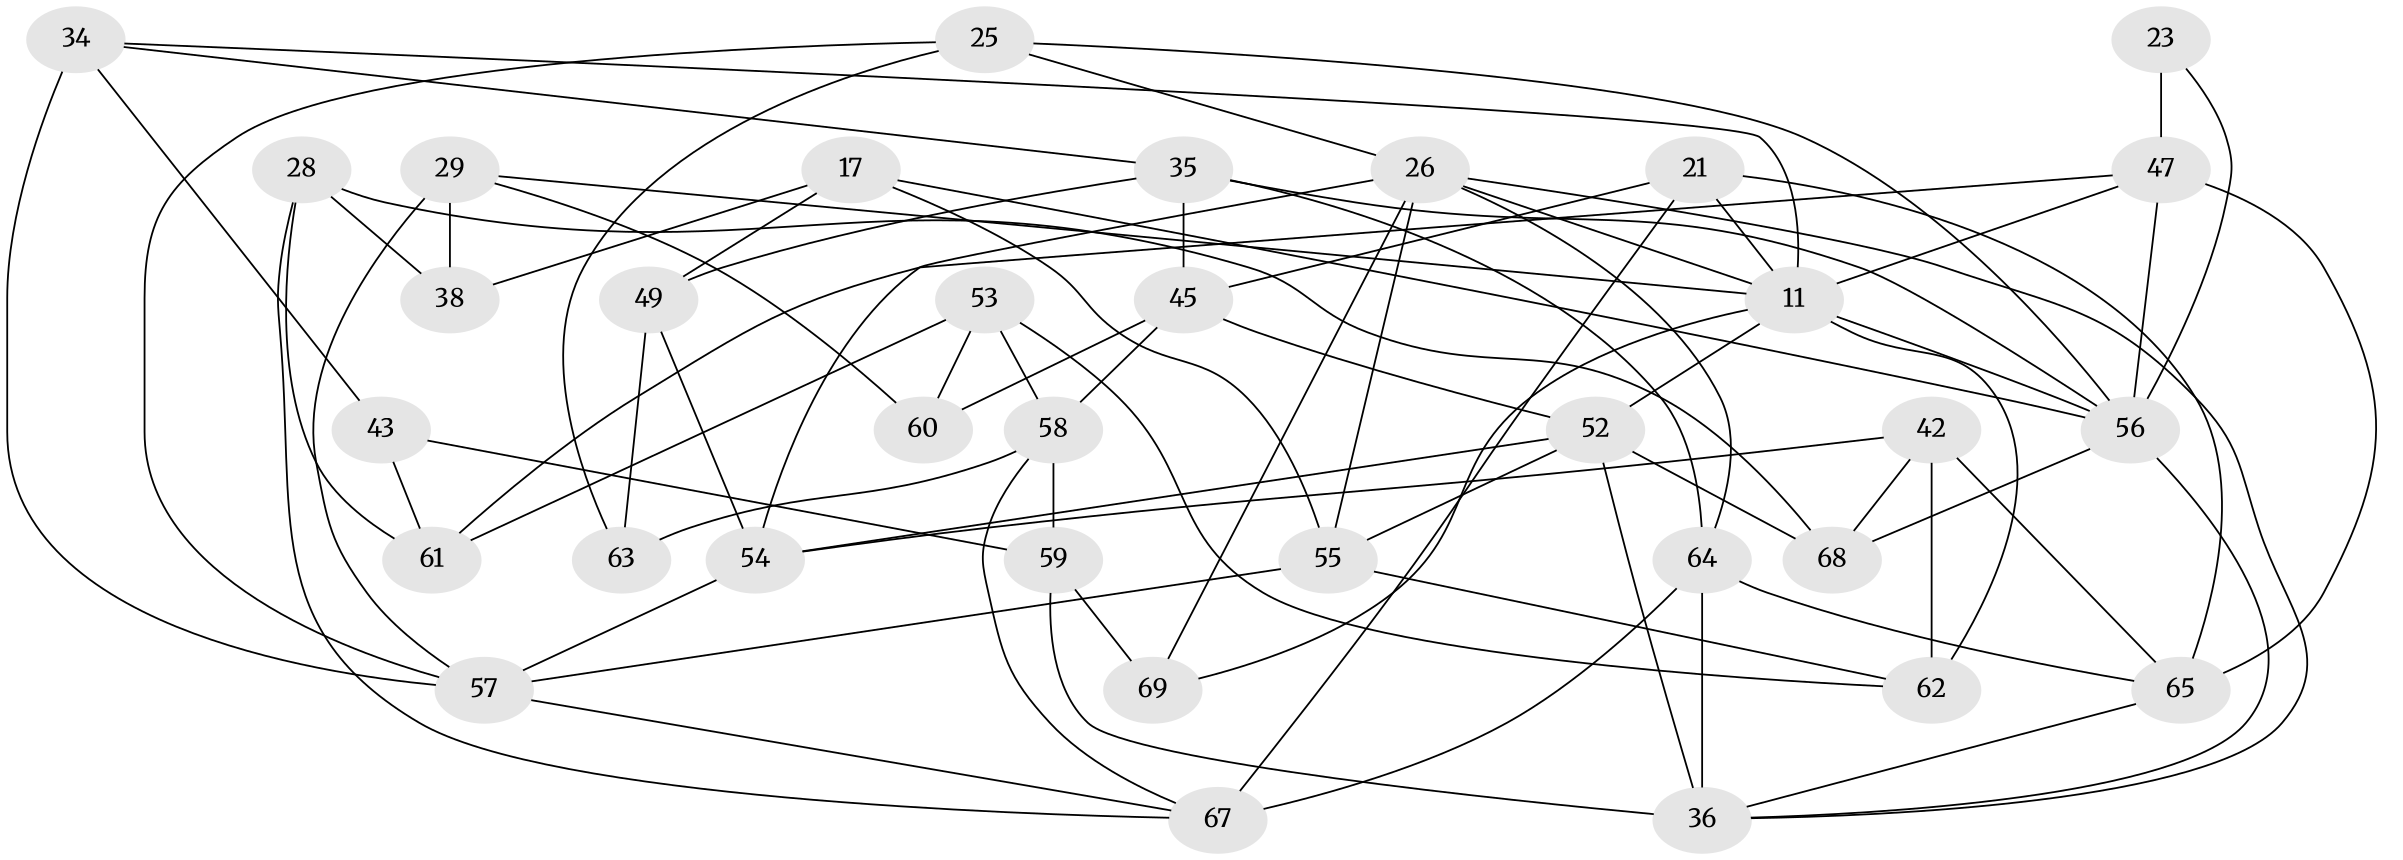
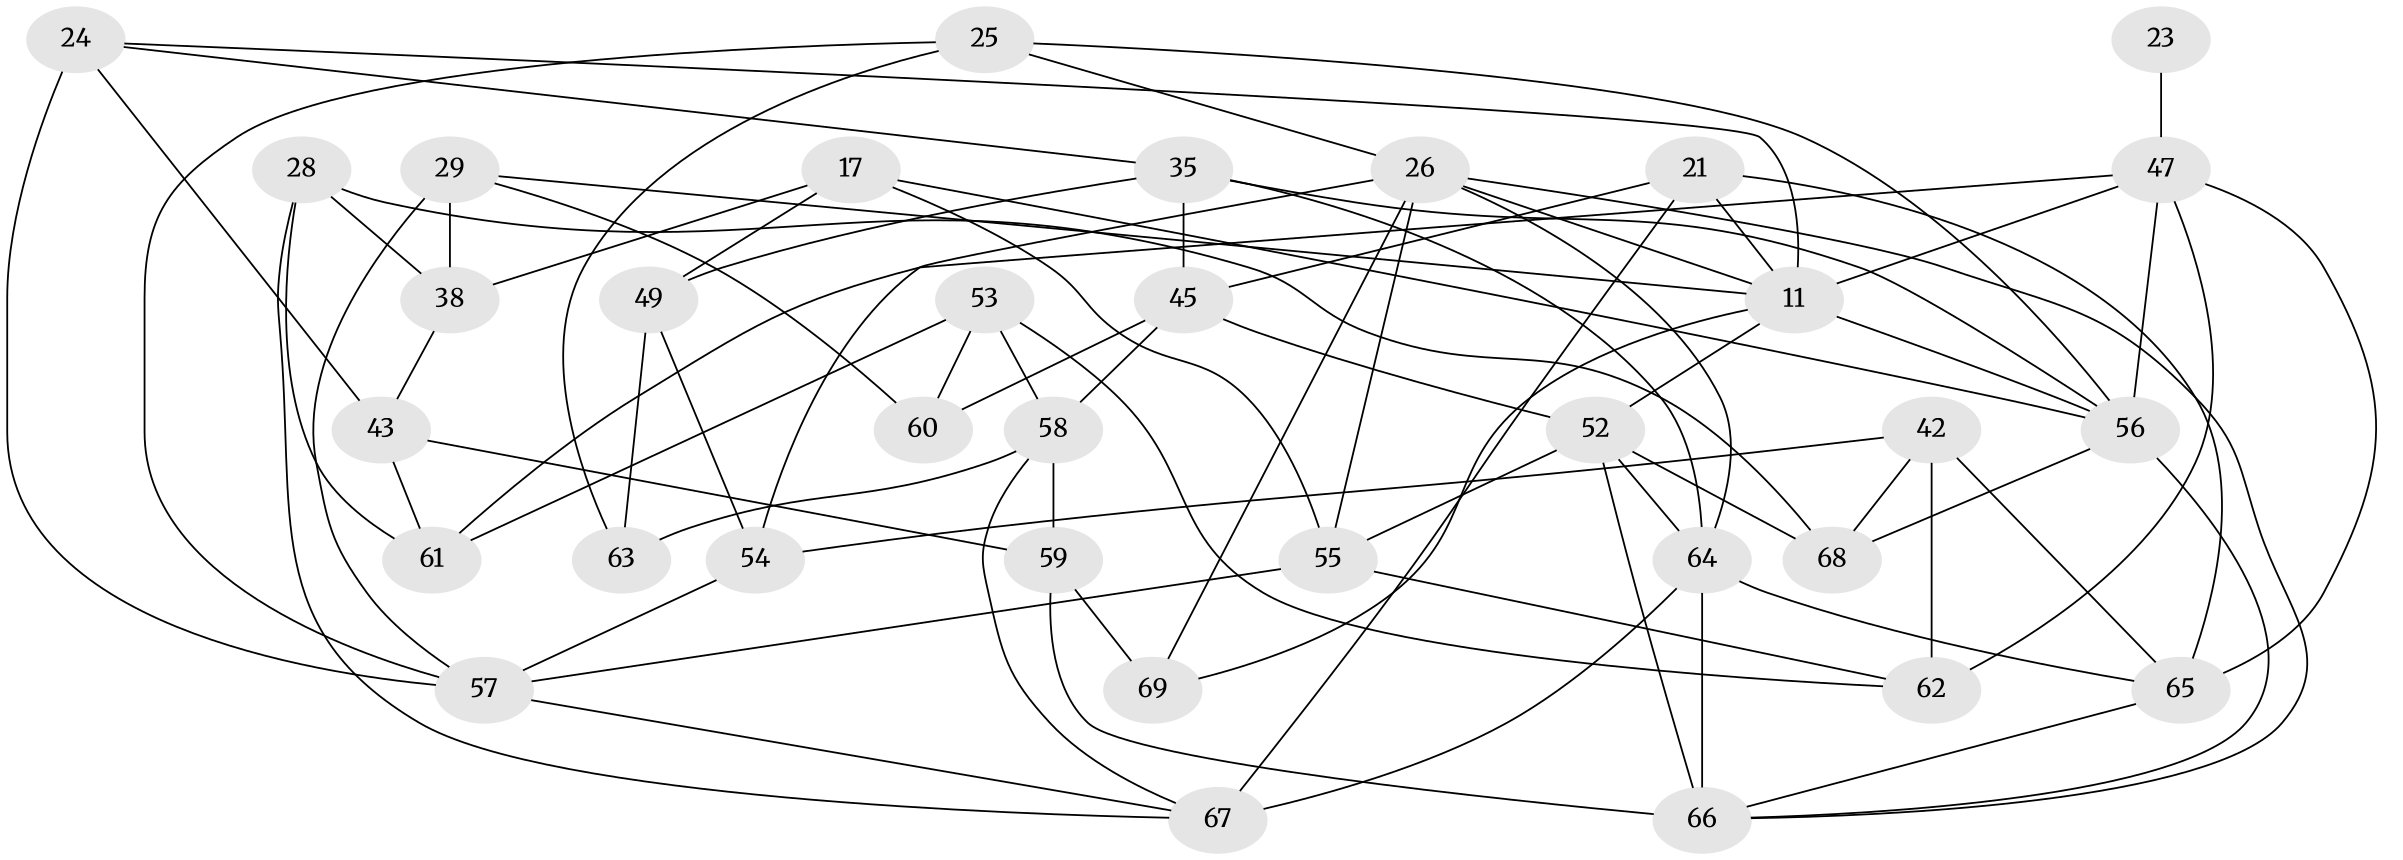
node "34": label "34" -> "24"
edge "23" -- "56": removed
edge "38" -- "43": added
edge "11" -- "62": now "47" -- "62"
edge "52" -- "54": now "52" -- "64"
node "36": label "36" -> "66"
